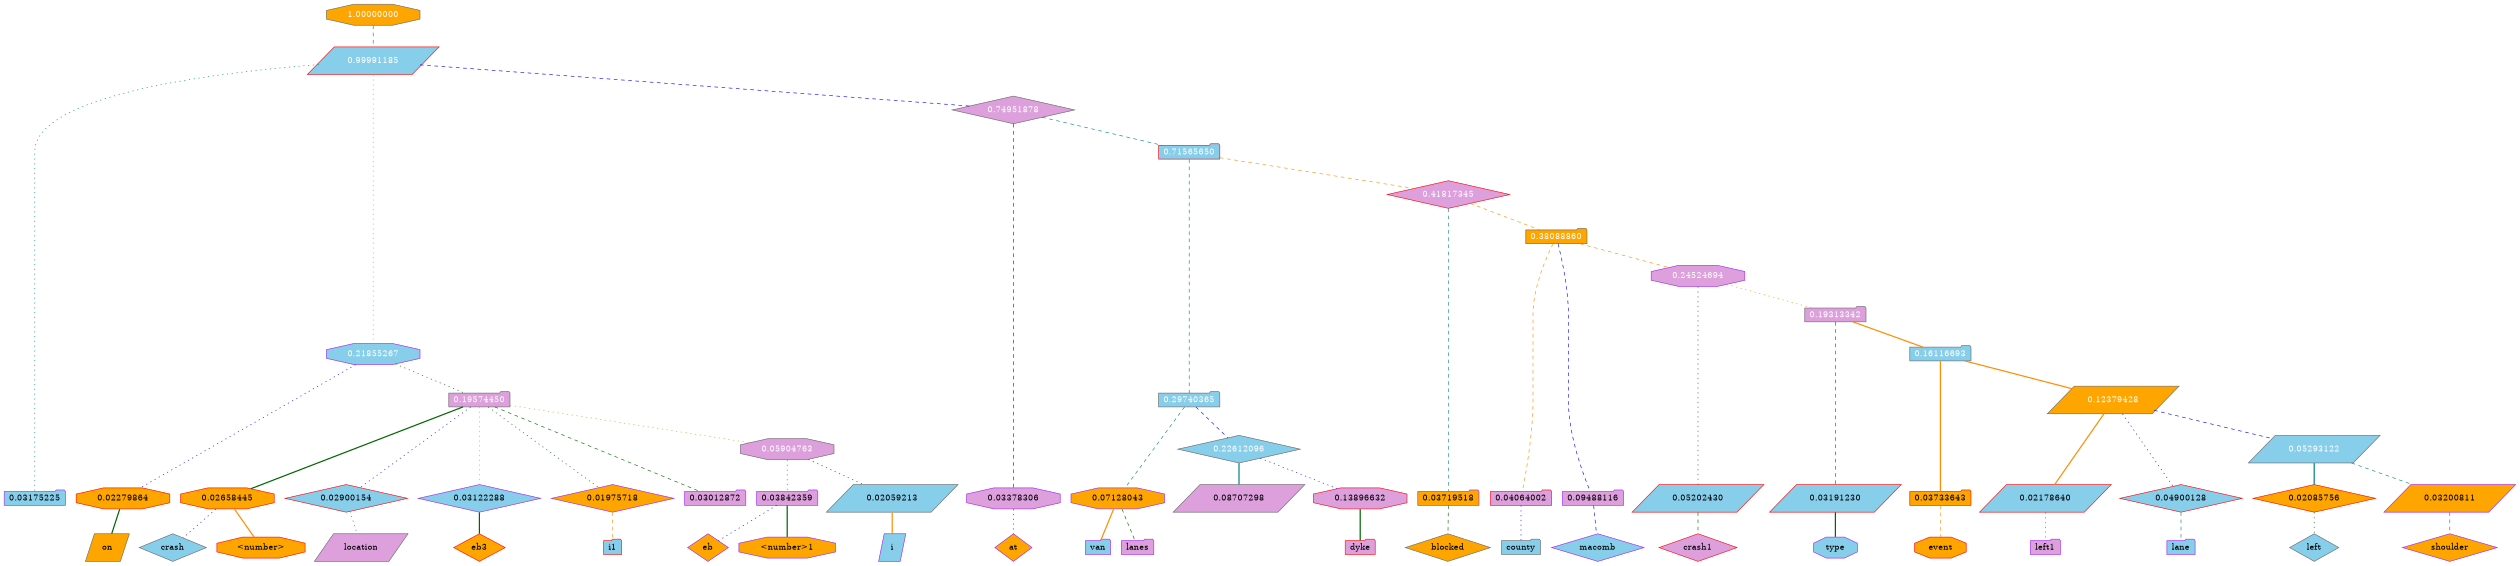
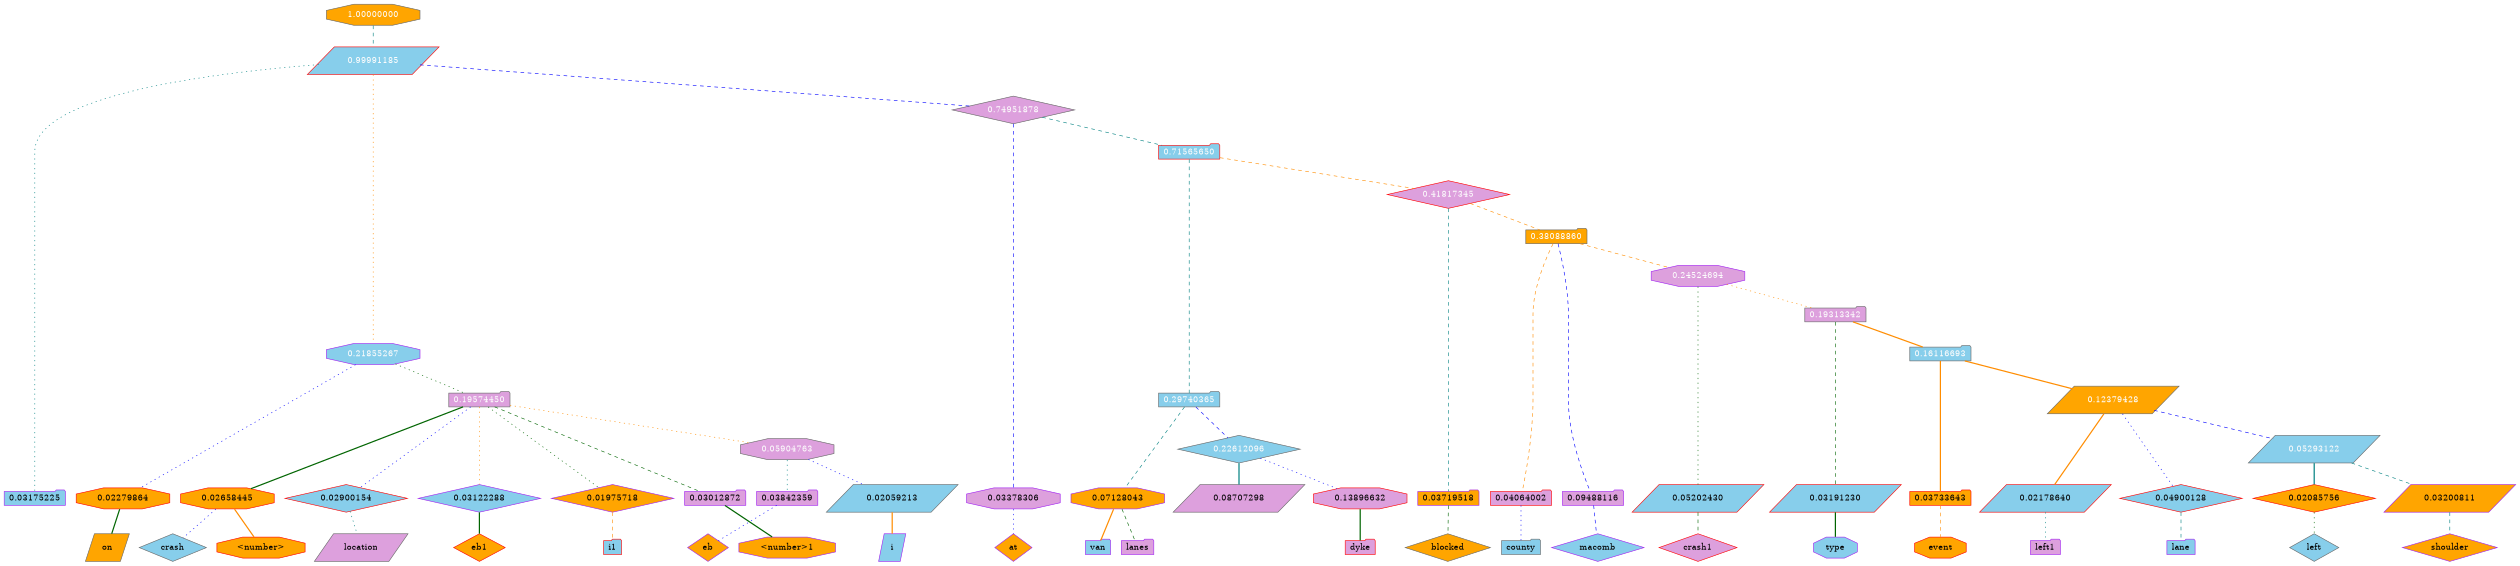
edge "0.03842359" -- "<number>1": now "0.03012872" -- "<number>1"
node "eb3": label "eb3" -> "eb1"
